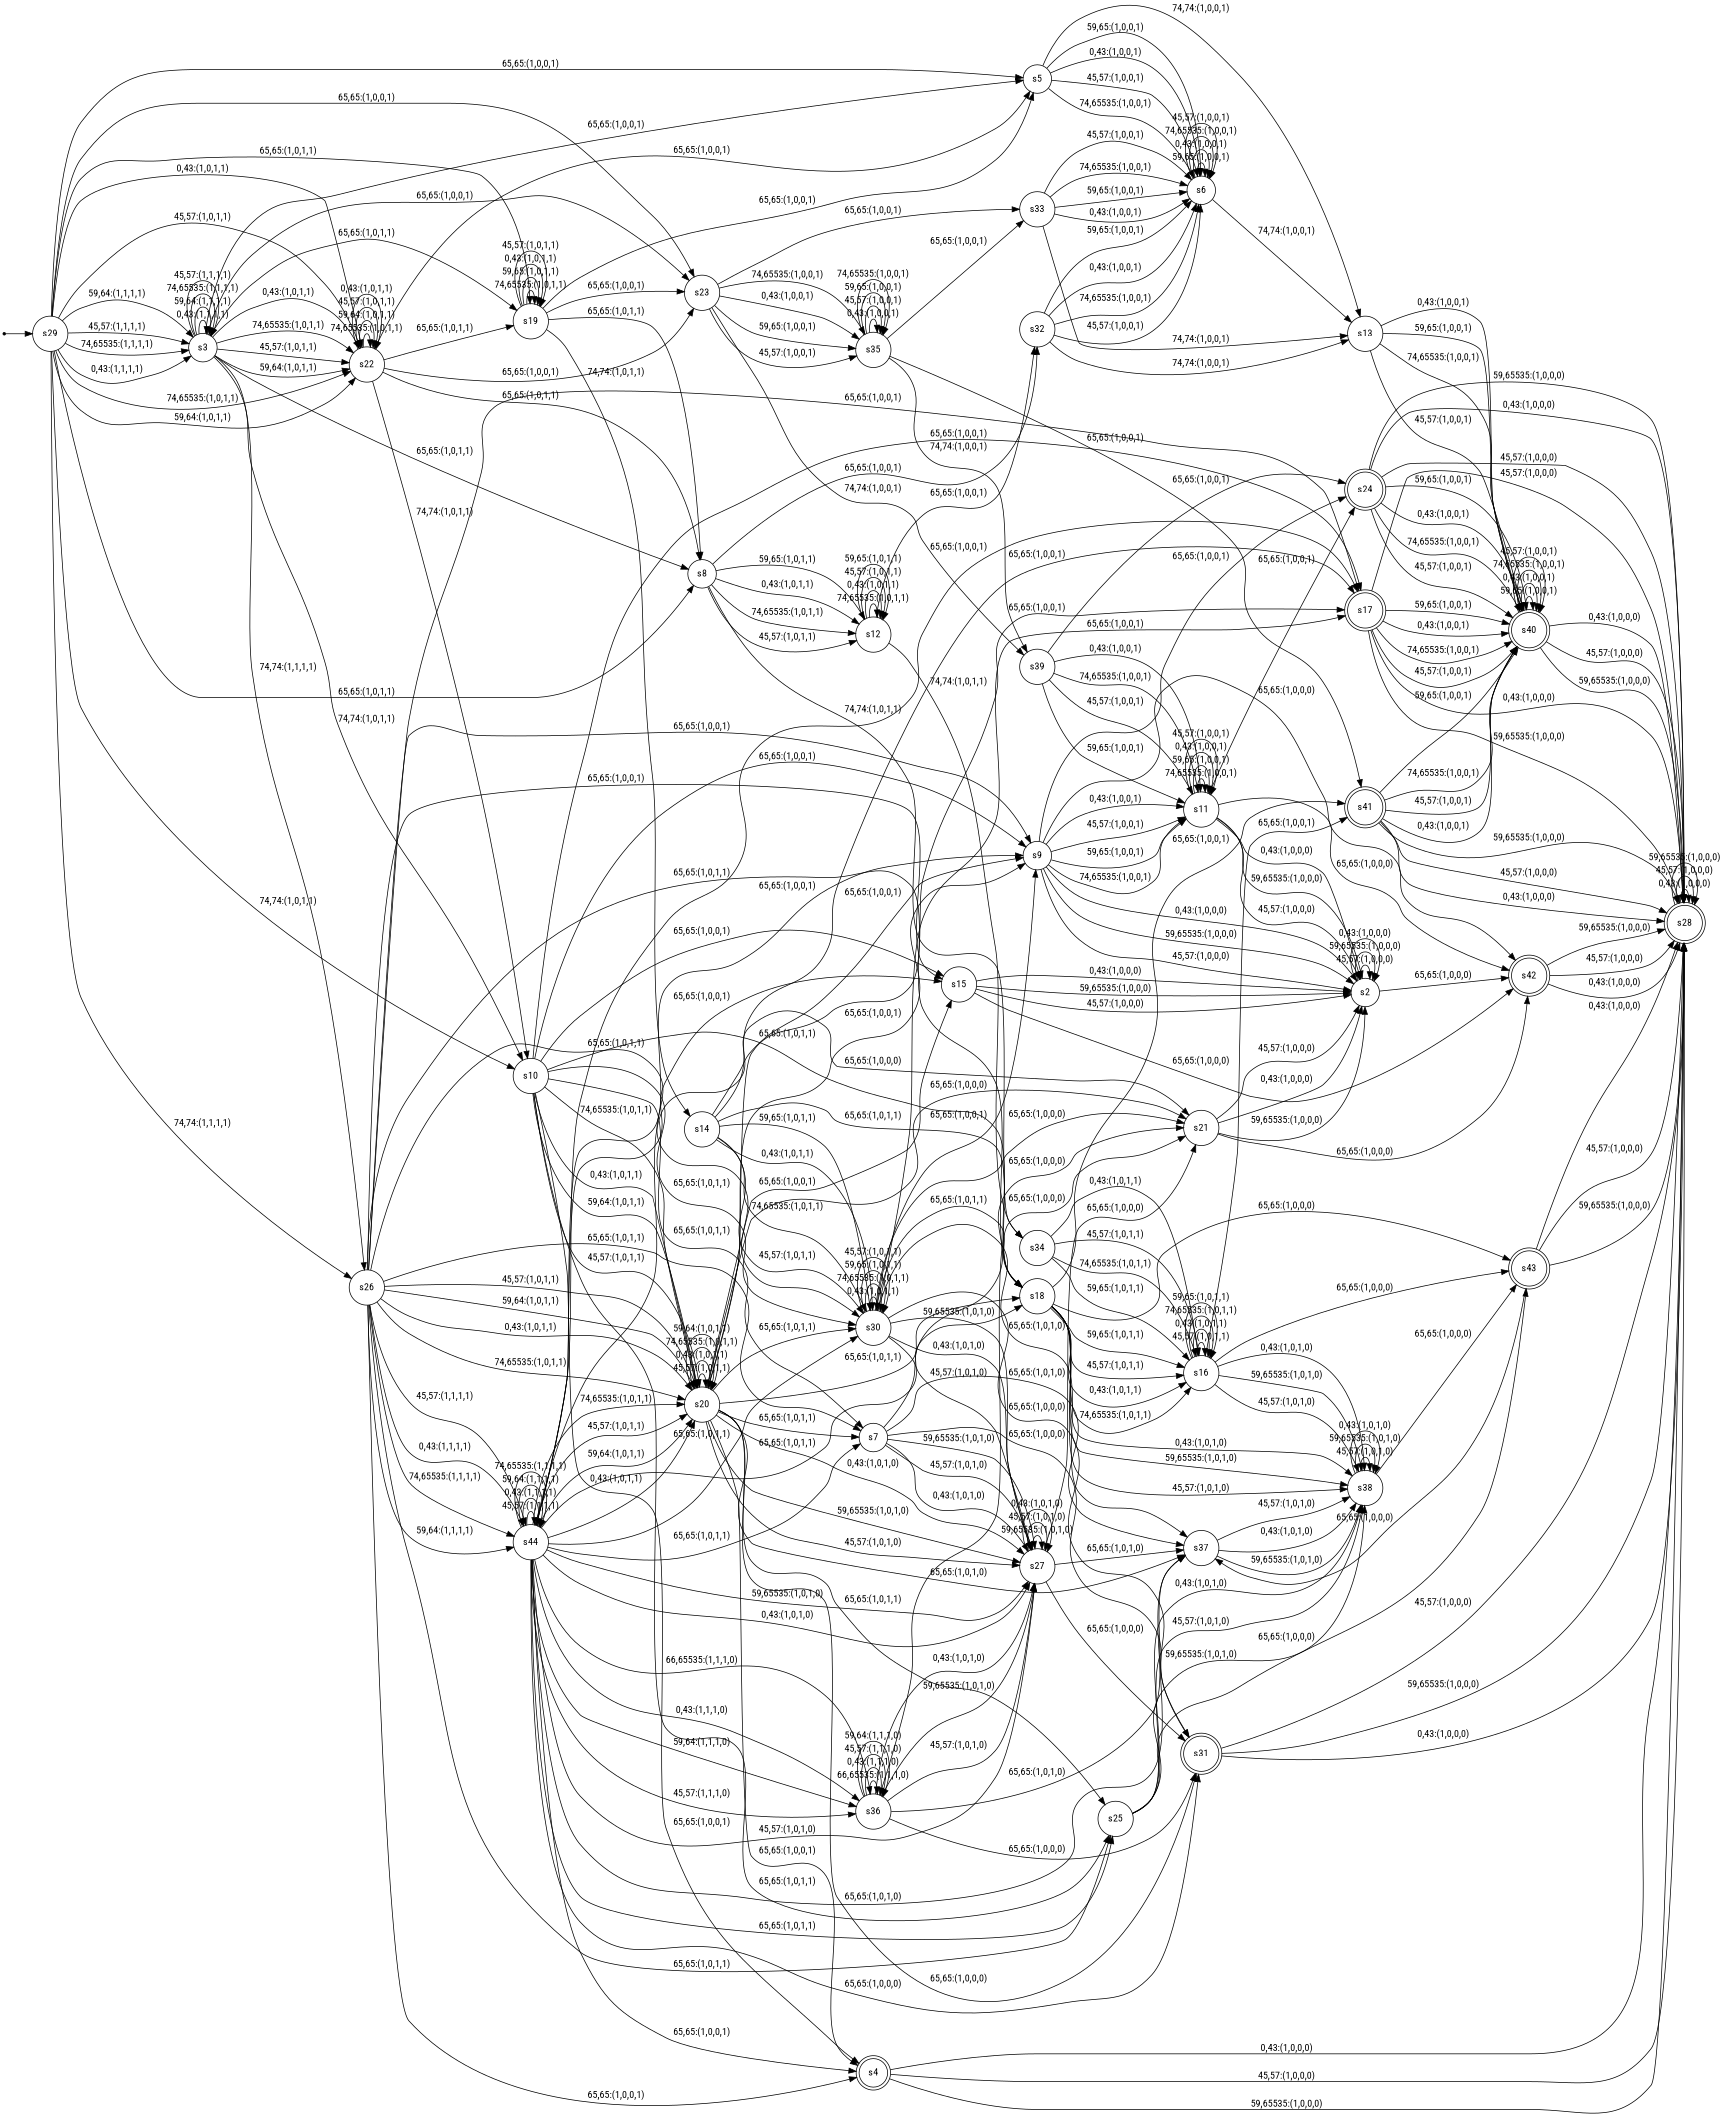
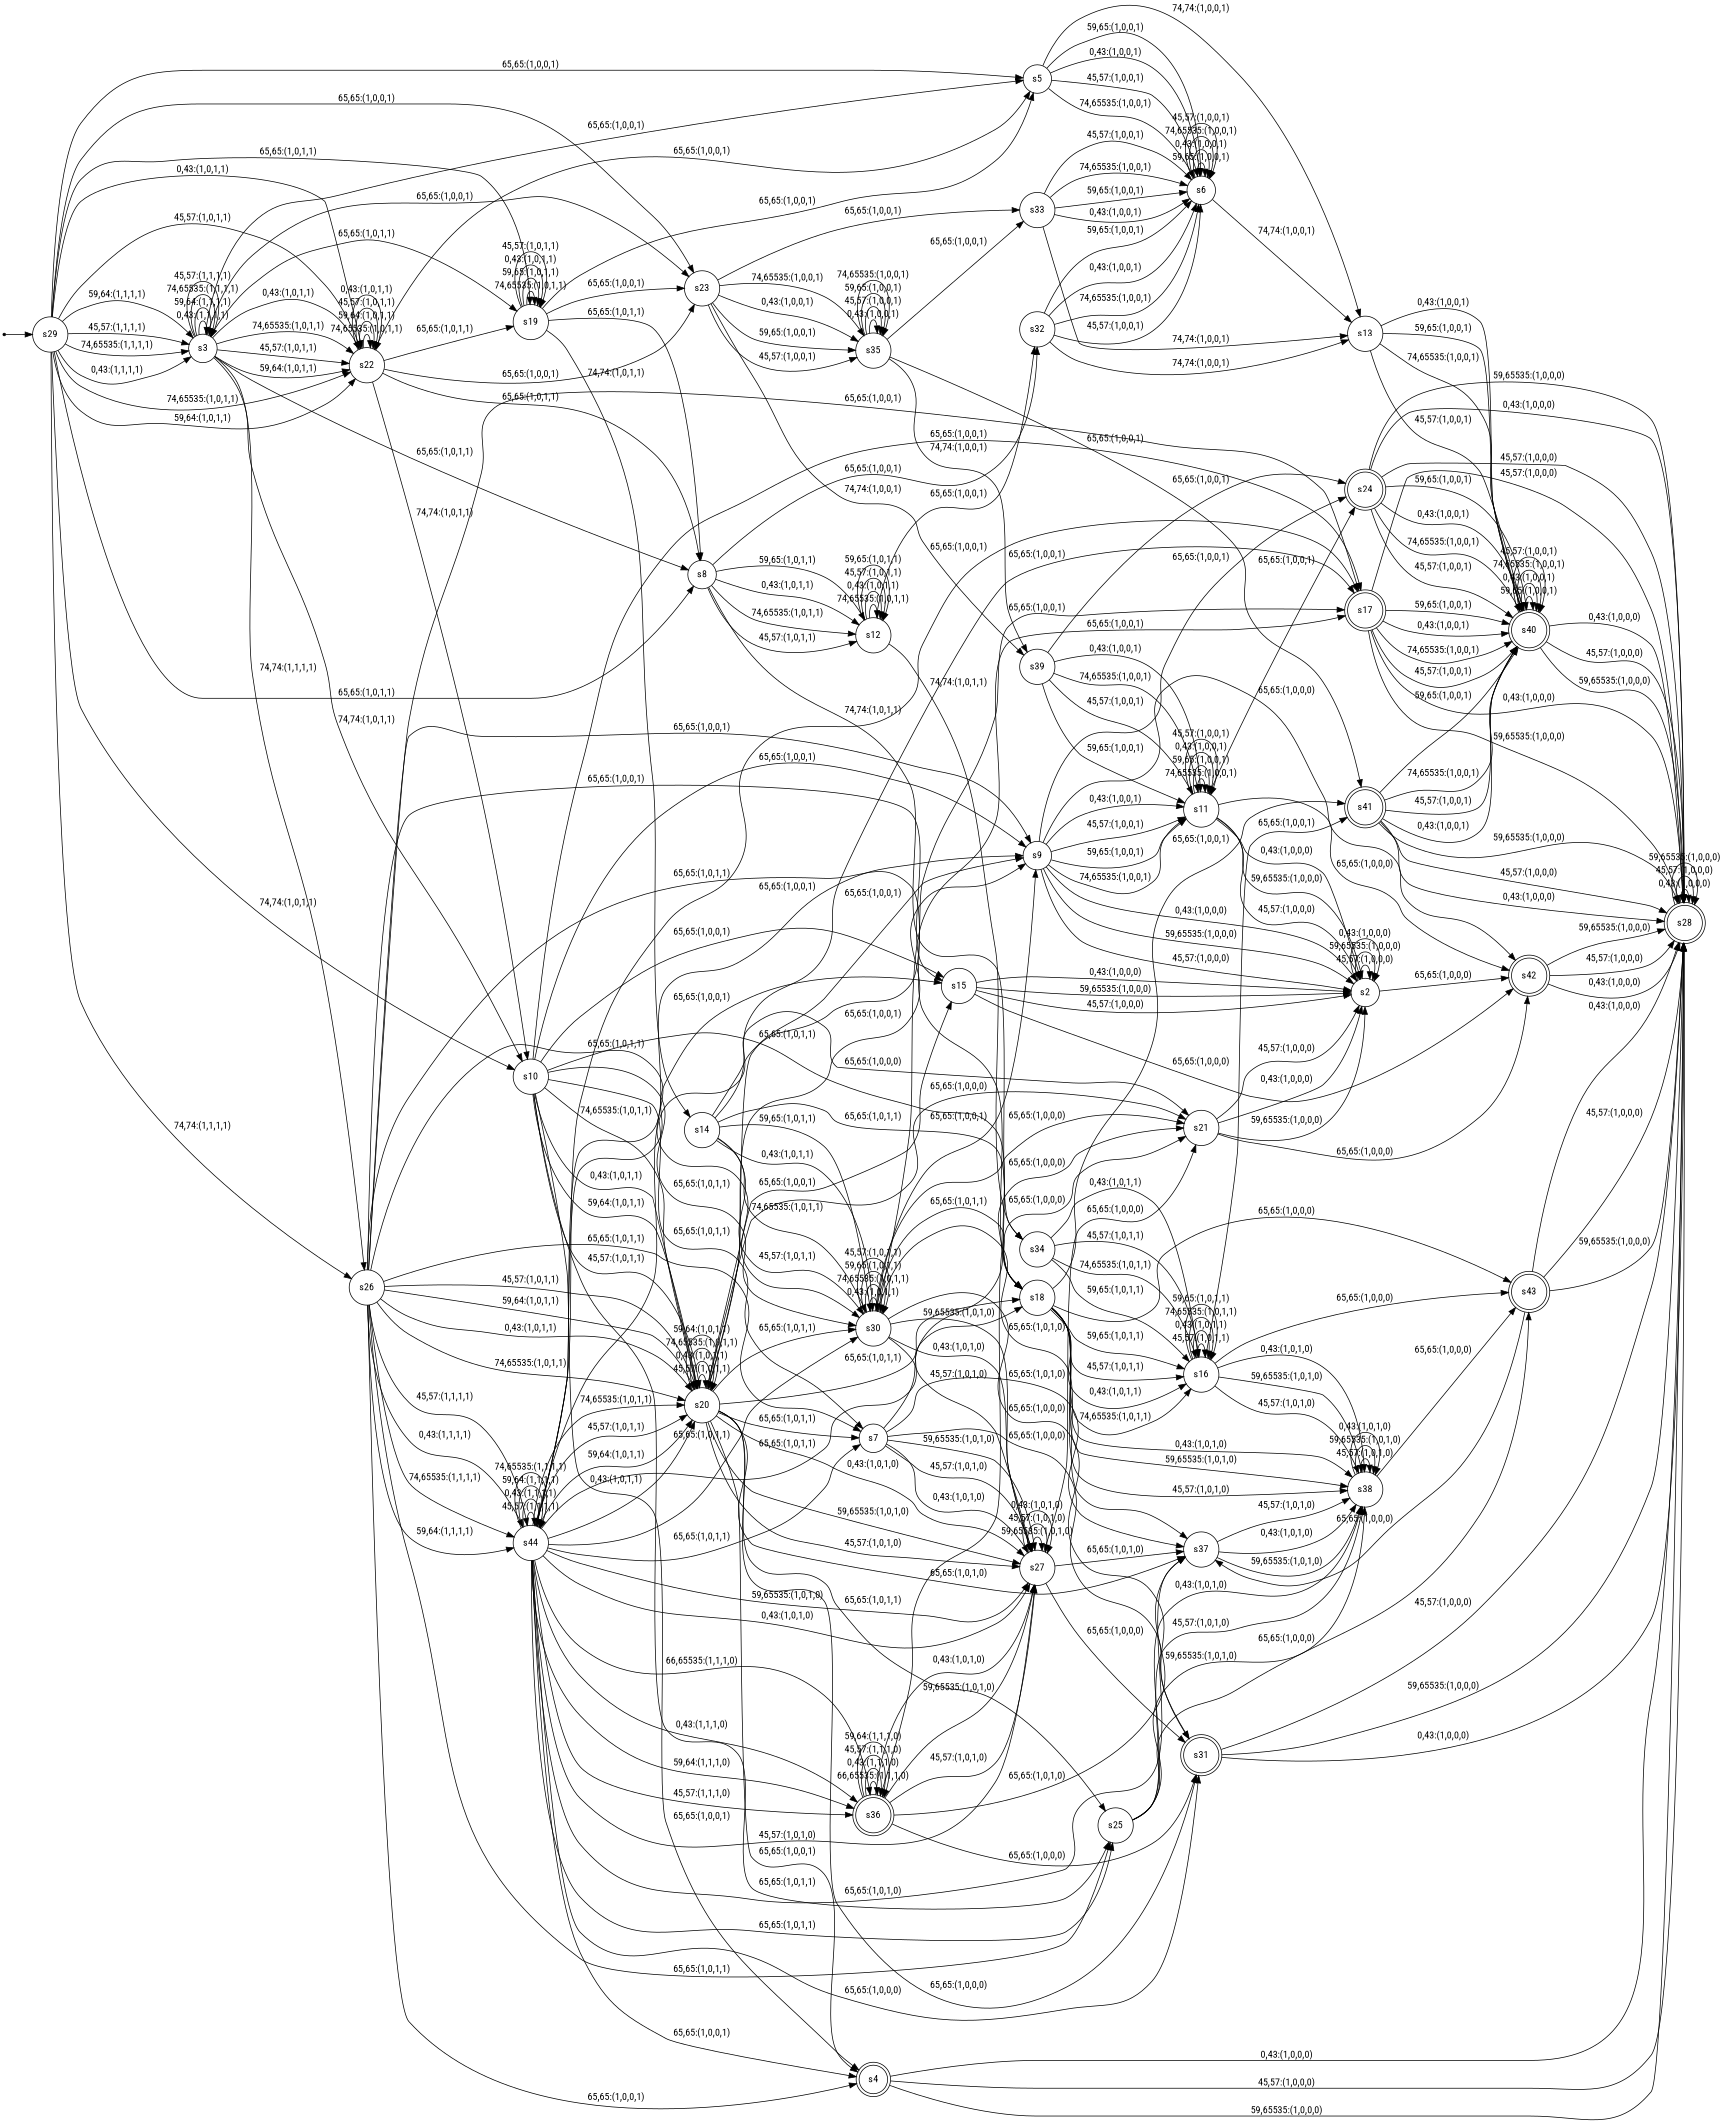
node "s36": shape circle -> doublecircle
